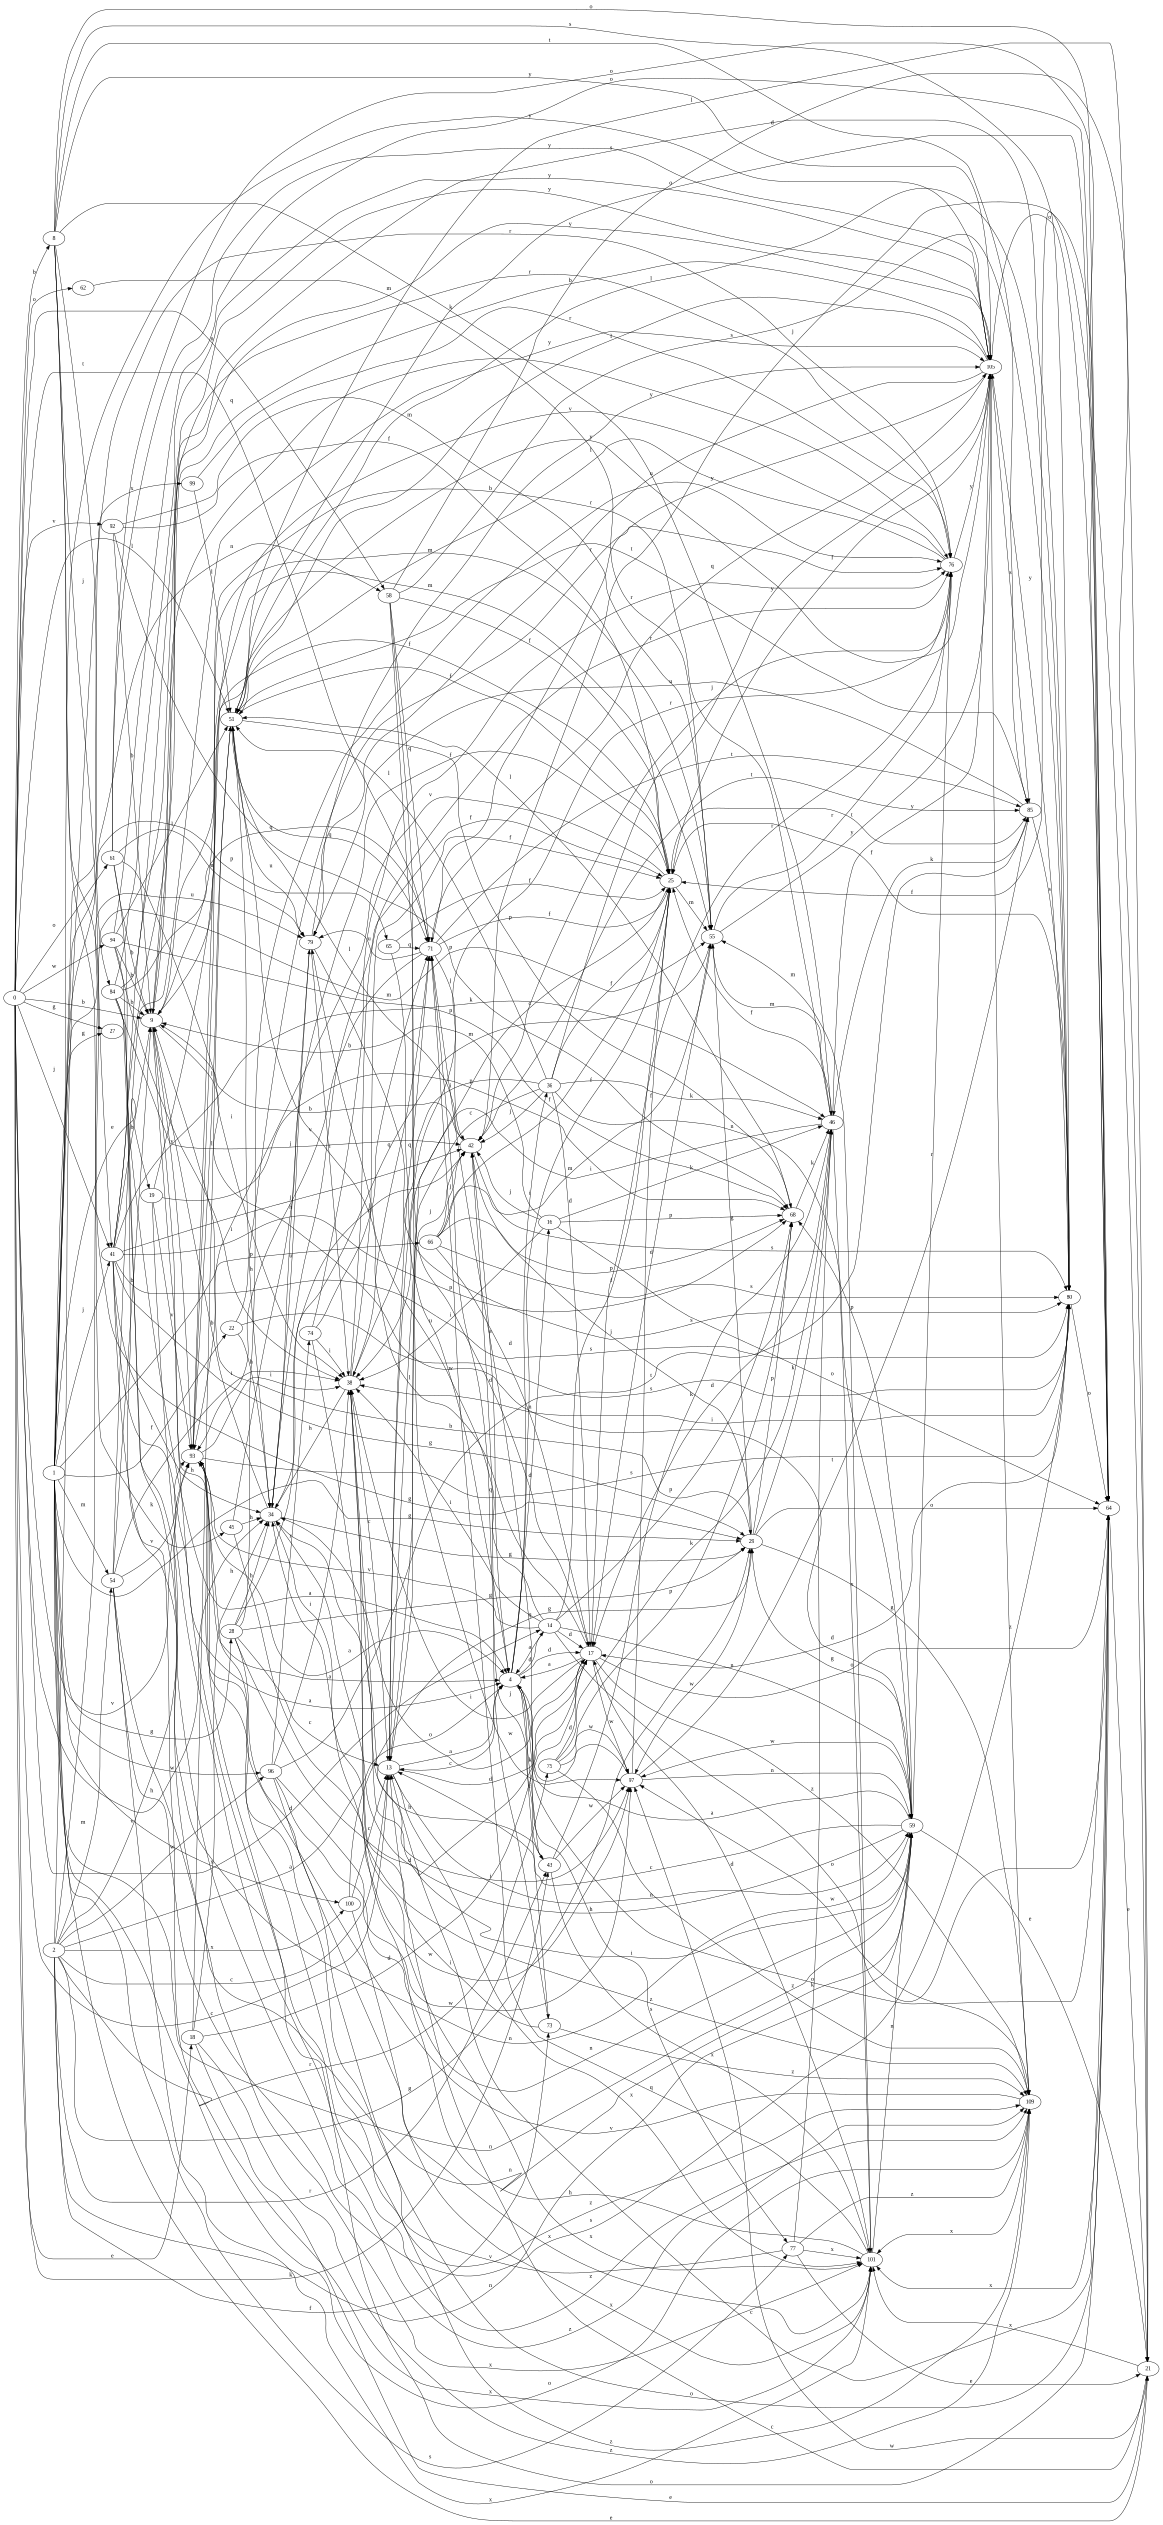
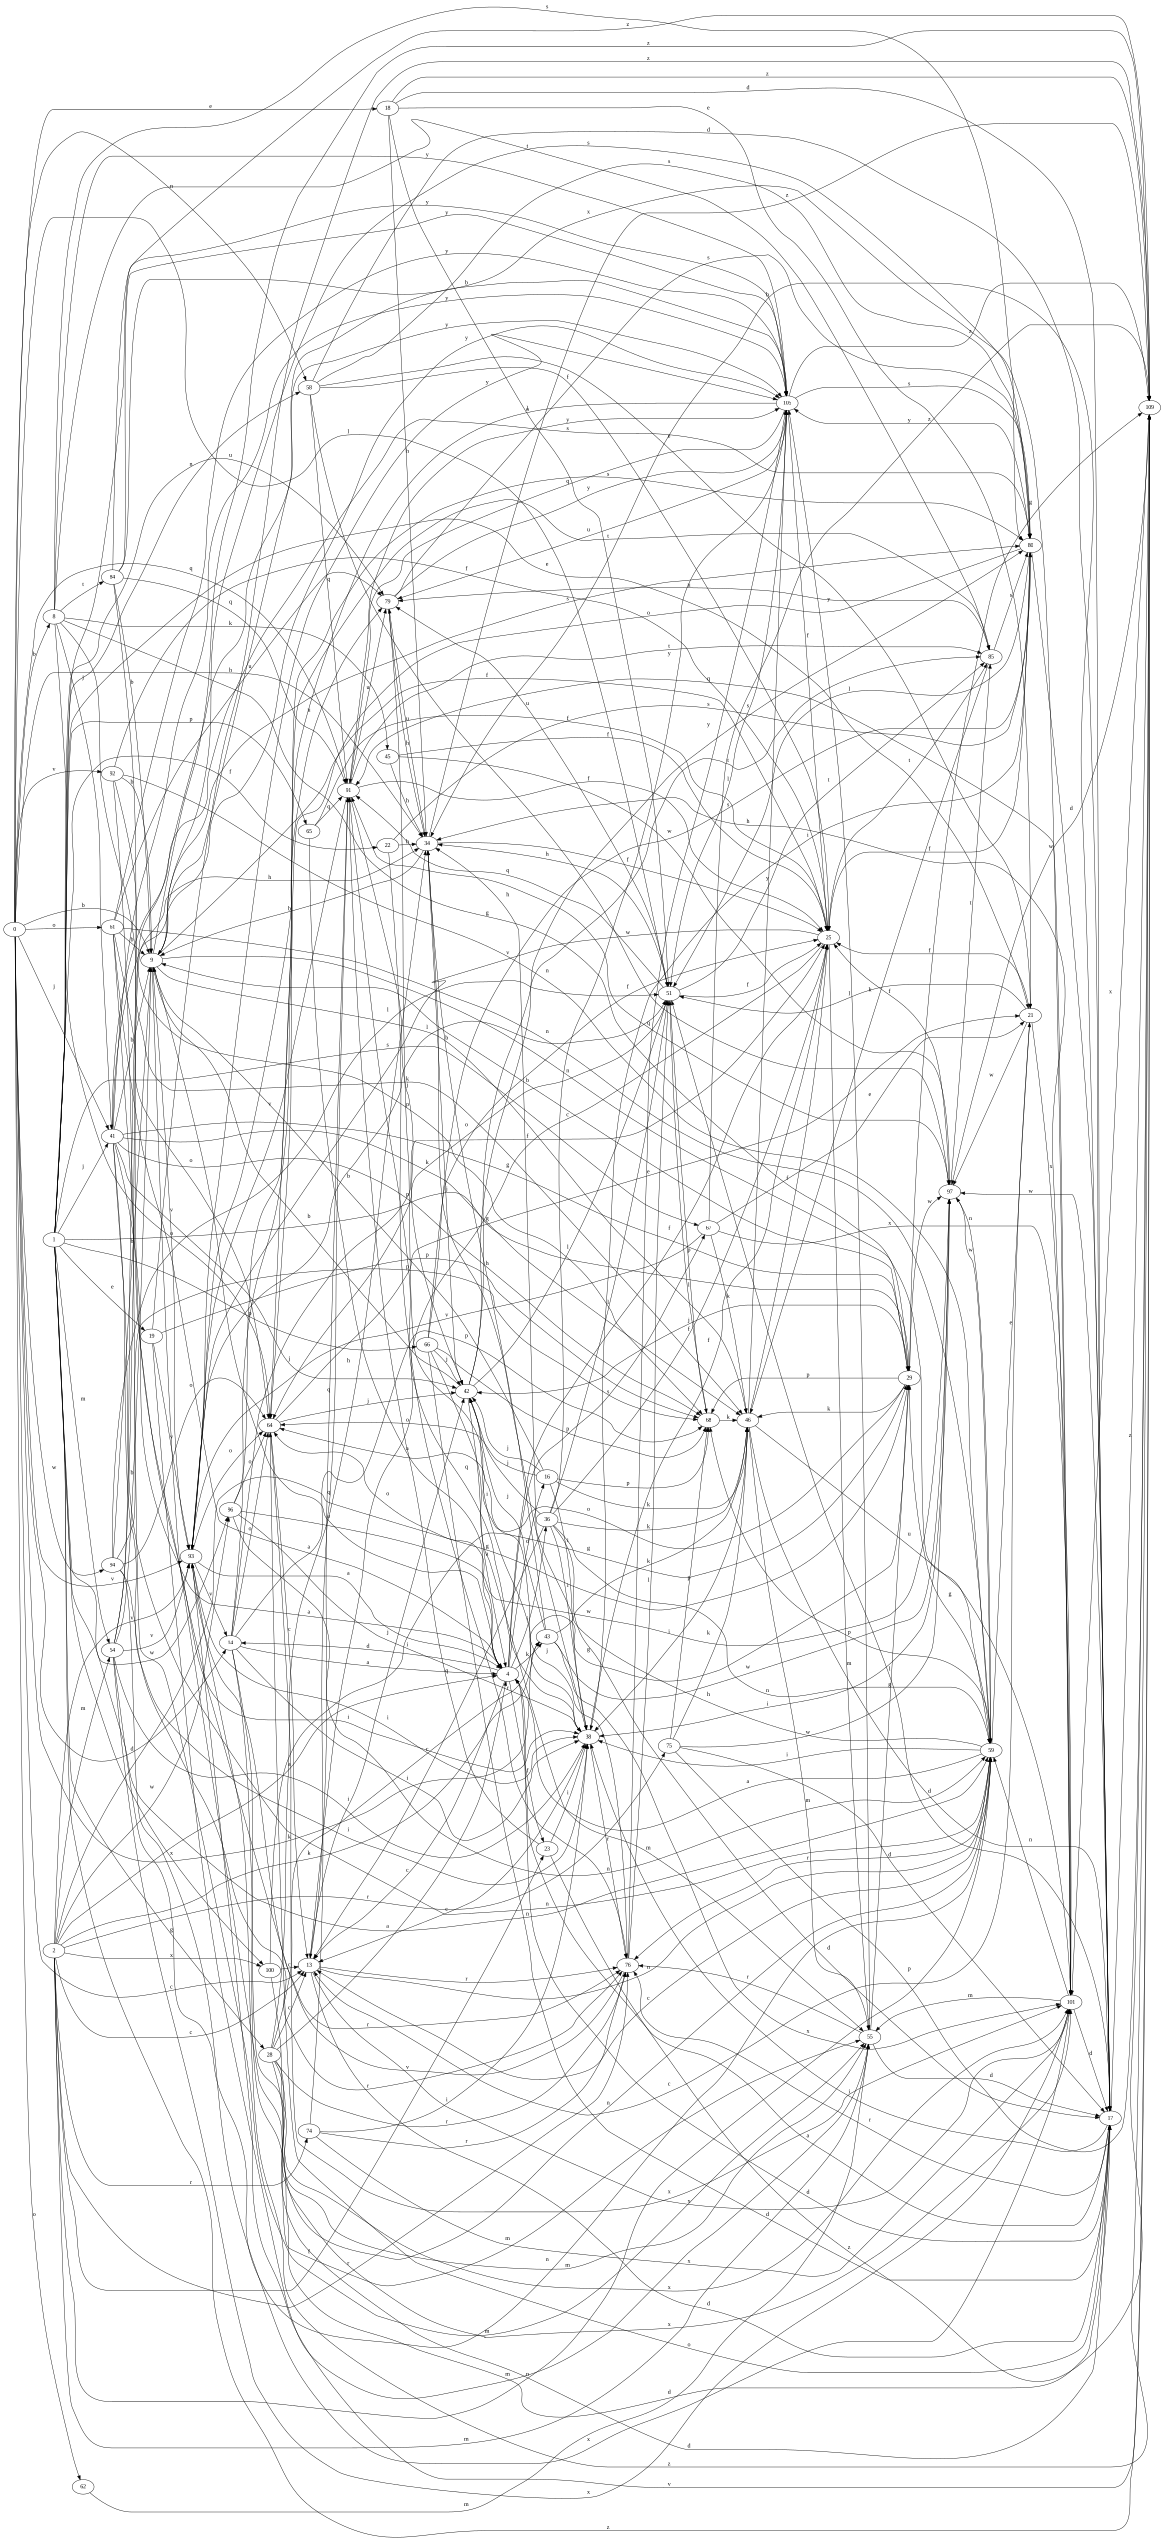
edge "58" -> "21": label "d" -> "e"
node "99": removed
edge "46" -> "9": reversed
edge "105" -> "85": now "105" -> "80"
node "71": label "71" -> "91"
node "27": removed
edge "92" -> "59": added, label "n"
edge "84" -> "42": removed, label "j"
edge "61" -> "59": added, label "n"
edge "65" -> "4": label "w" -> "a"
edge "96" -> "74": now "2" -> "74"
edge "34" -> "29": removed, label "g"
edge "14" -> "93": reversed
edge "46" -> "101": label "x" -> "u"
edge "17" -> "34": label "o" -> "h"
edge "38" -> "97": reversed
edge "13" -> "4": now "28" -> "4"
edge "75" -> "109": label "z" -> "p"
node "73": label "73" -> "23"
edge "2" -> "43": label "r" -> "k"
node "77": label "77" -> "67"
edge "1" -> "109": label "o" -> "z"
